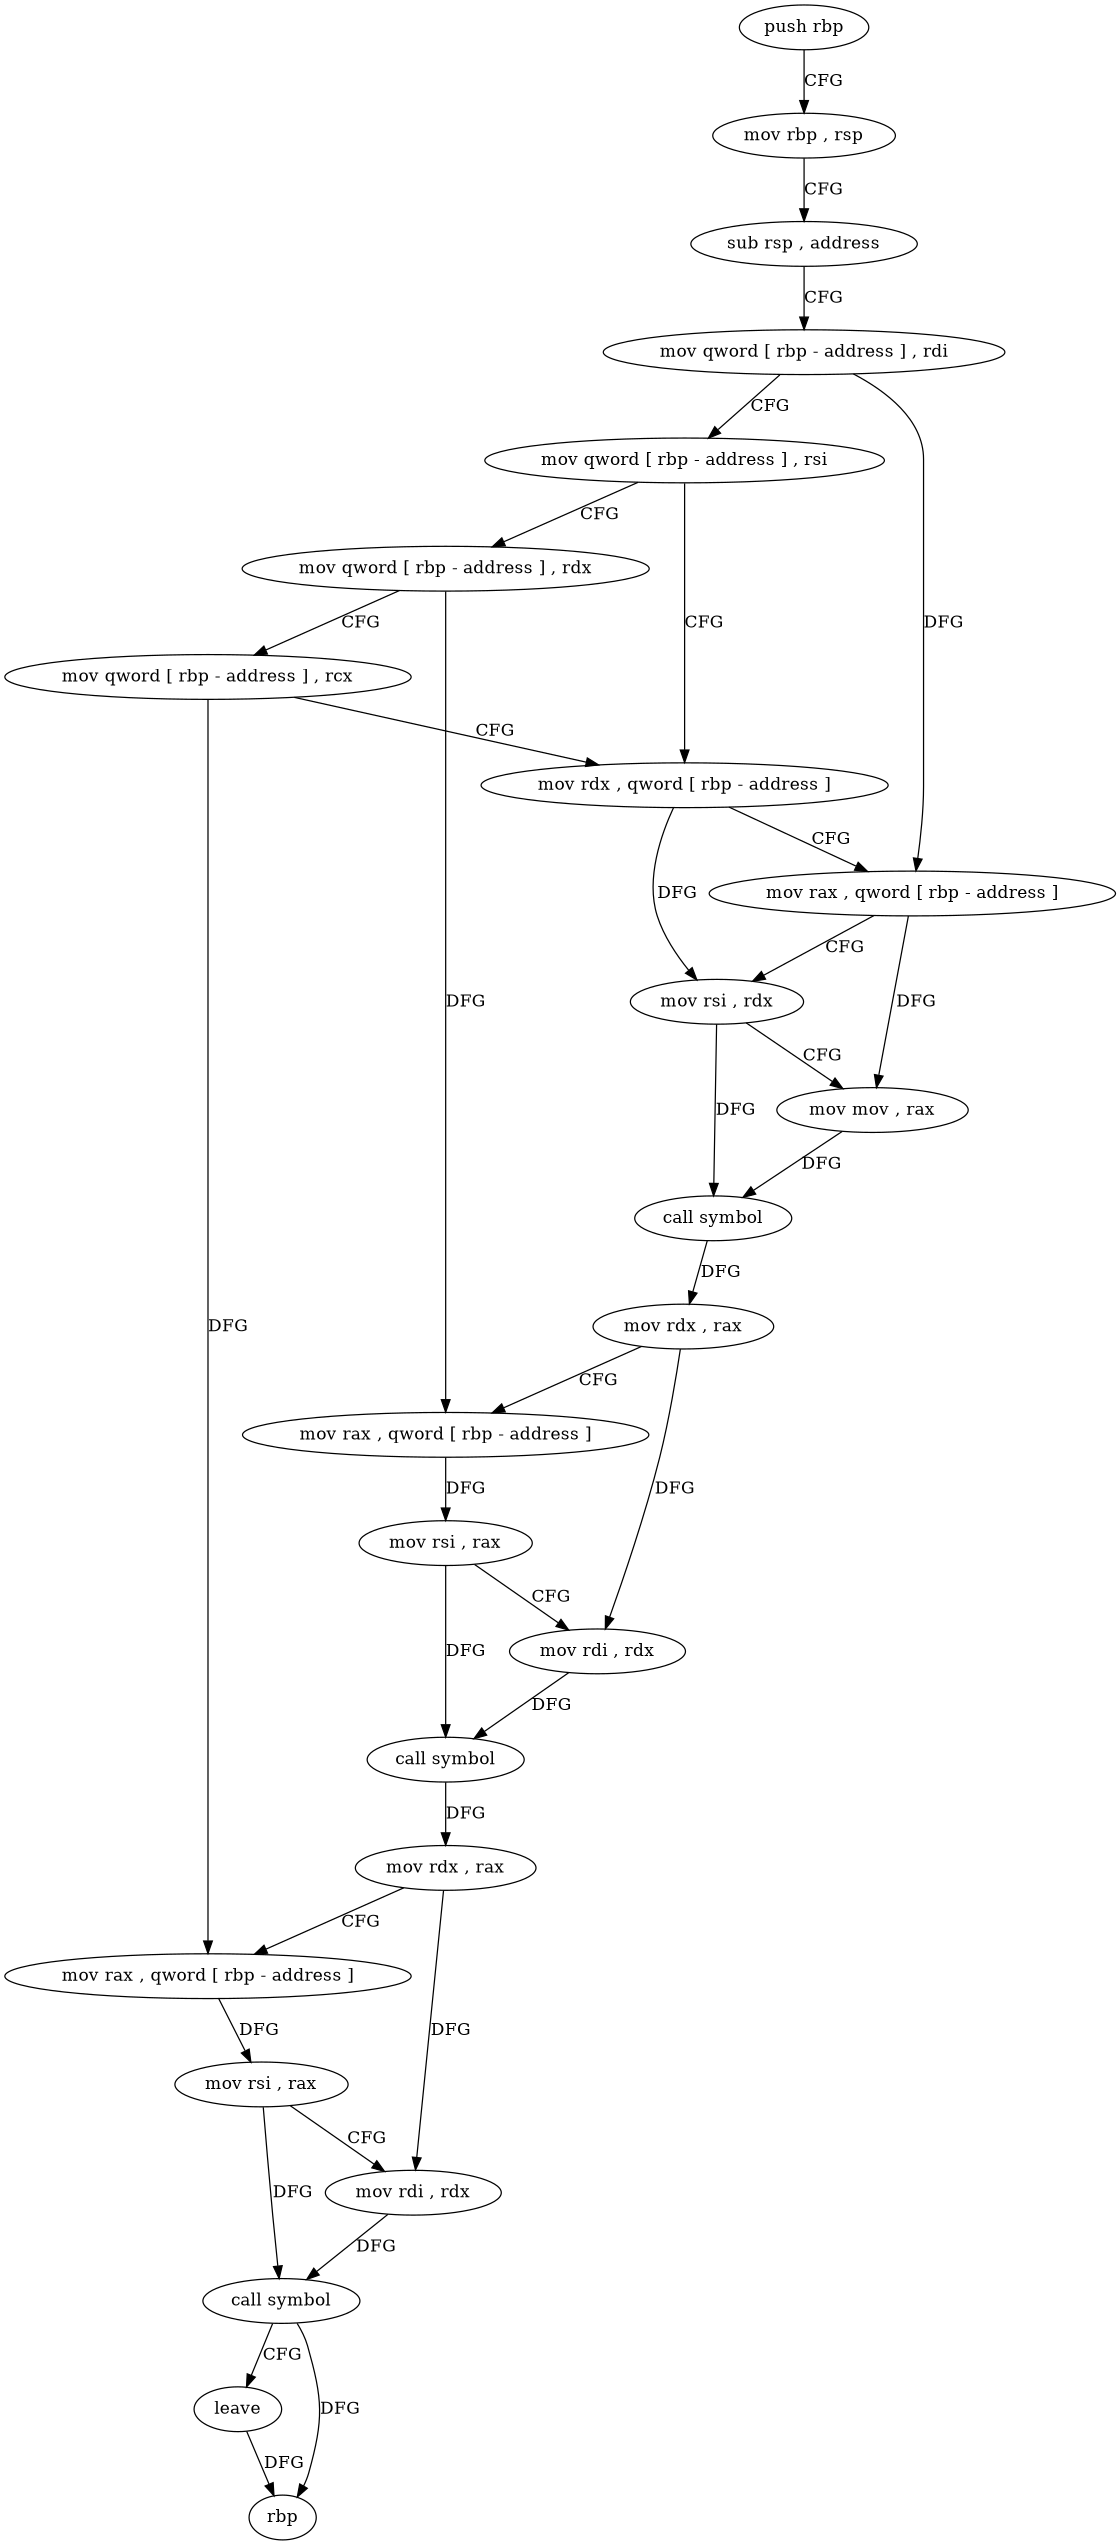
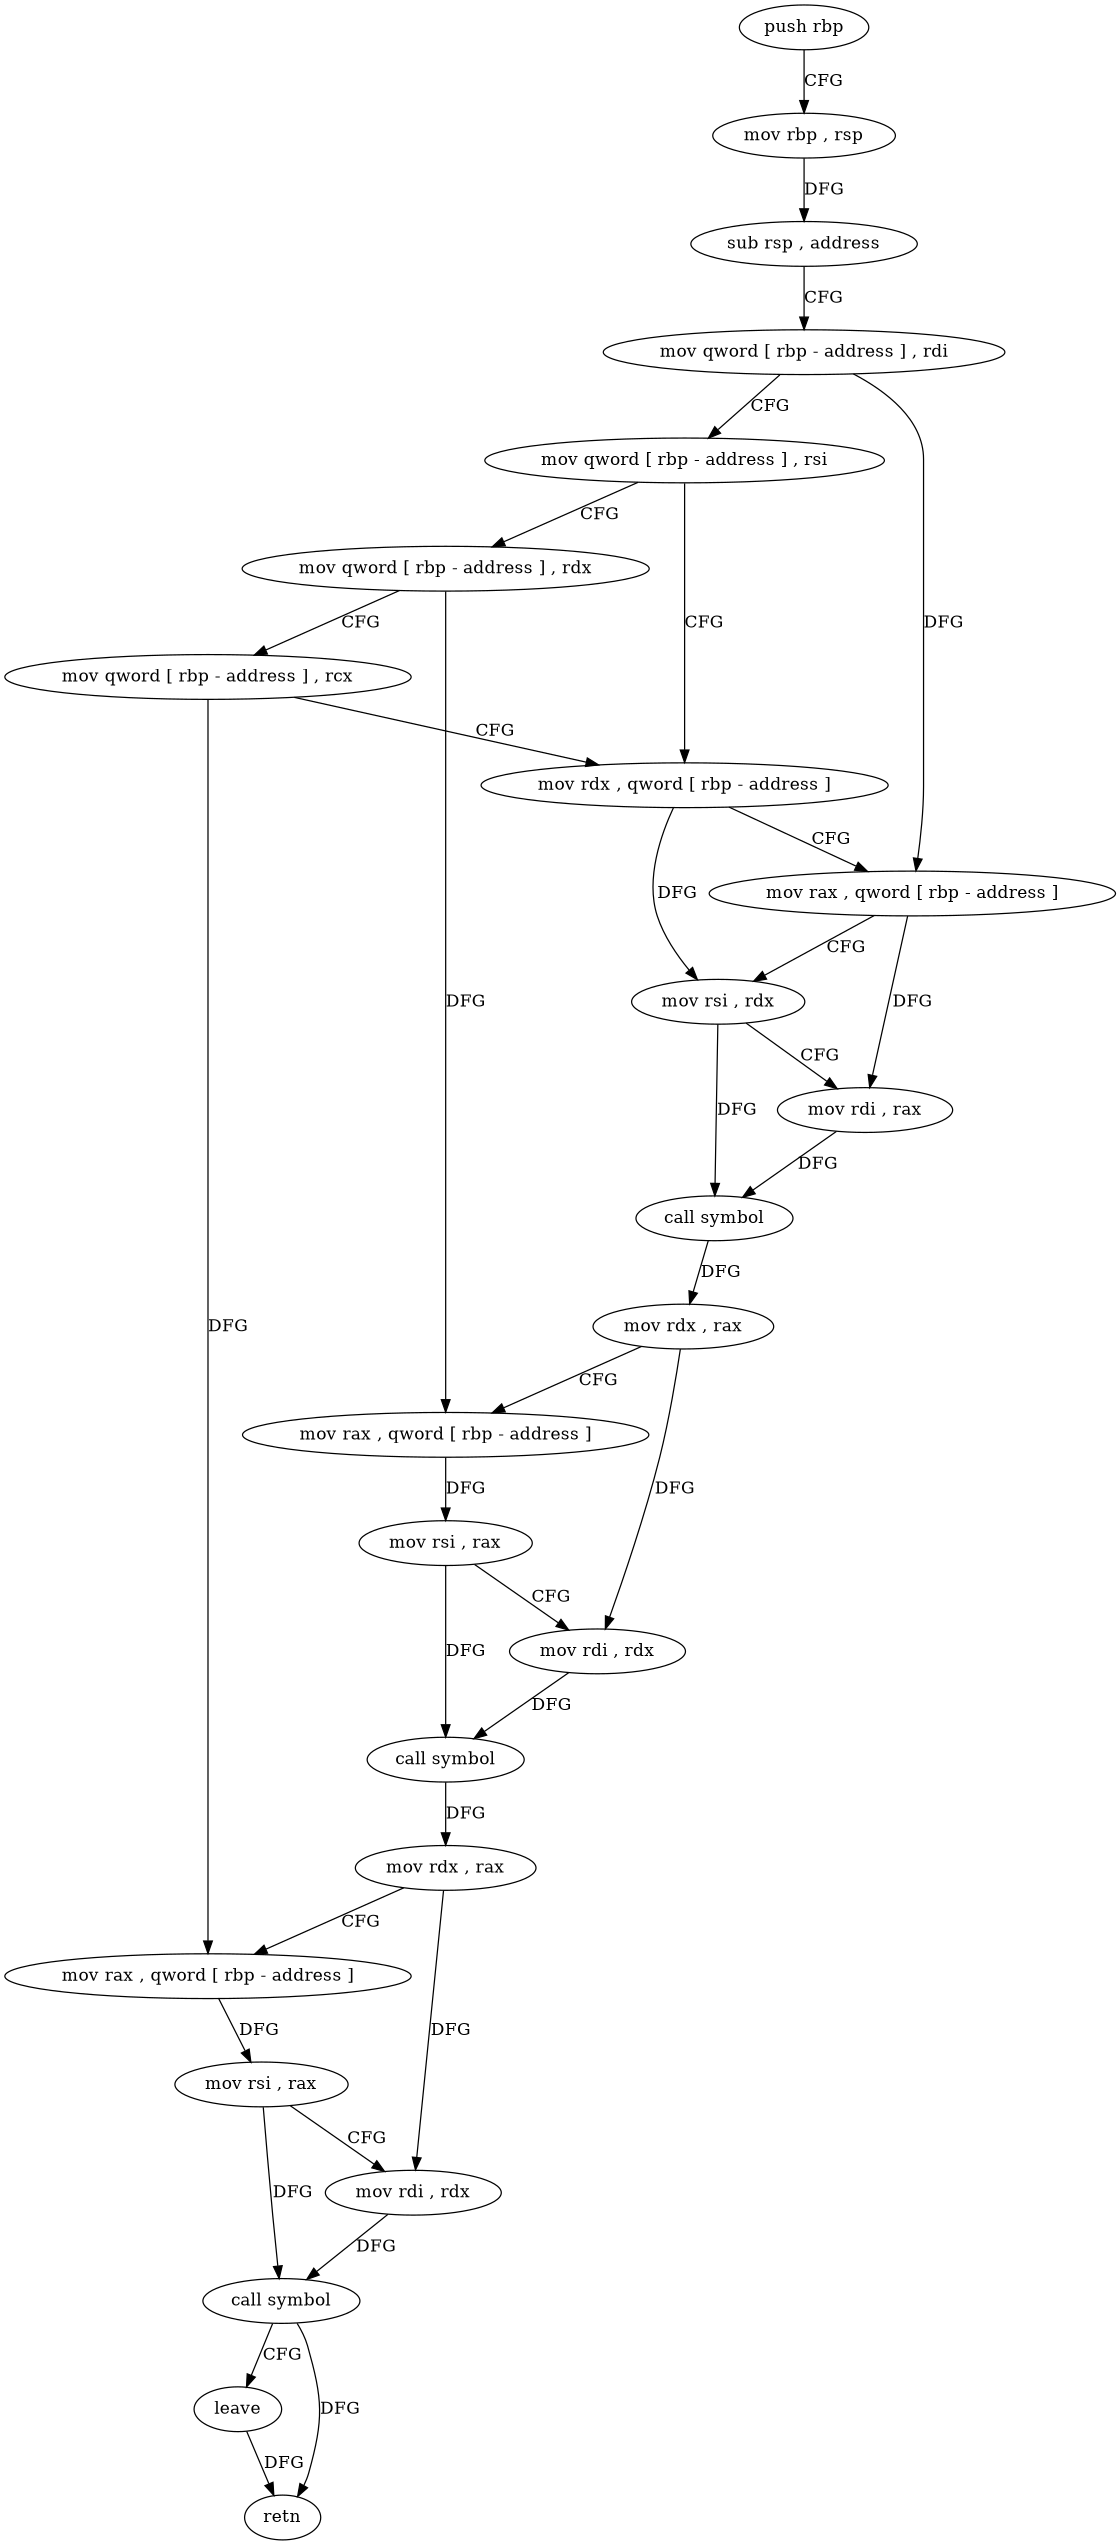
edge "mov rbp , rsp" -> "sub rsp , address": label "CFG" -> "DFG"
node "mov mov , rax": label "mov mov , rax" -> "mov rdi , rax"
node "rbp": label "rbp" -> "retn"
